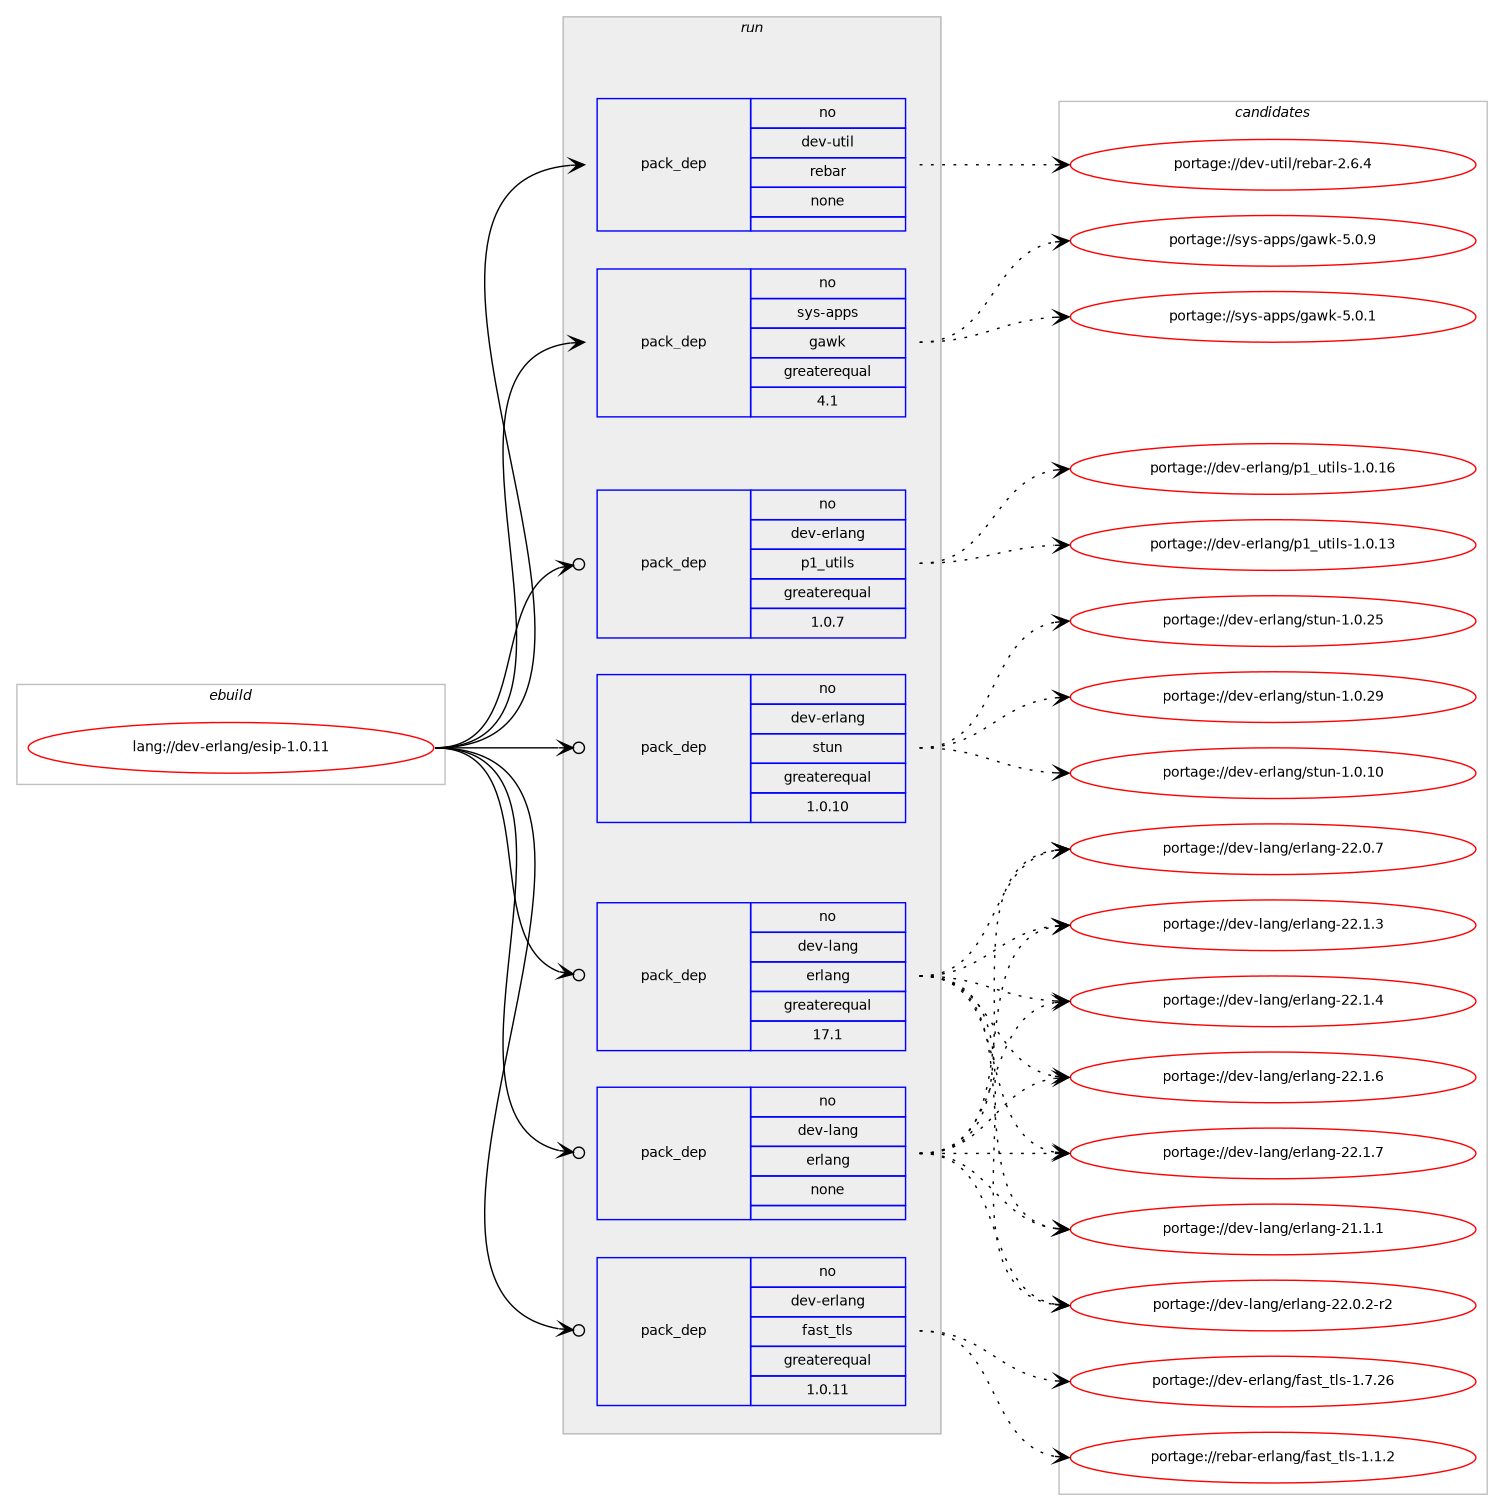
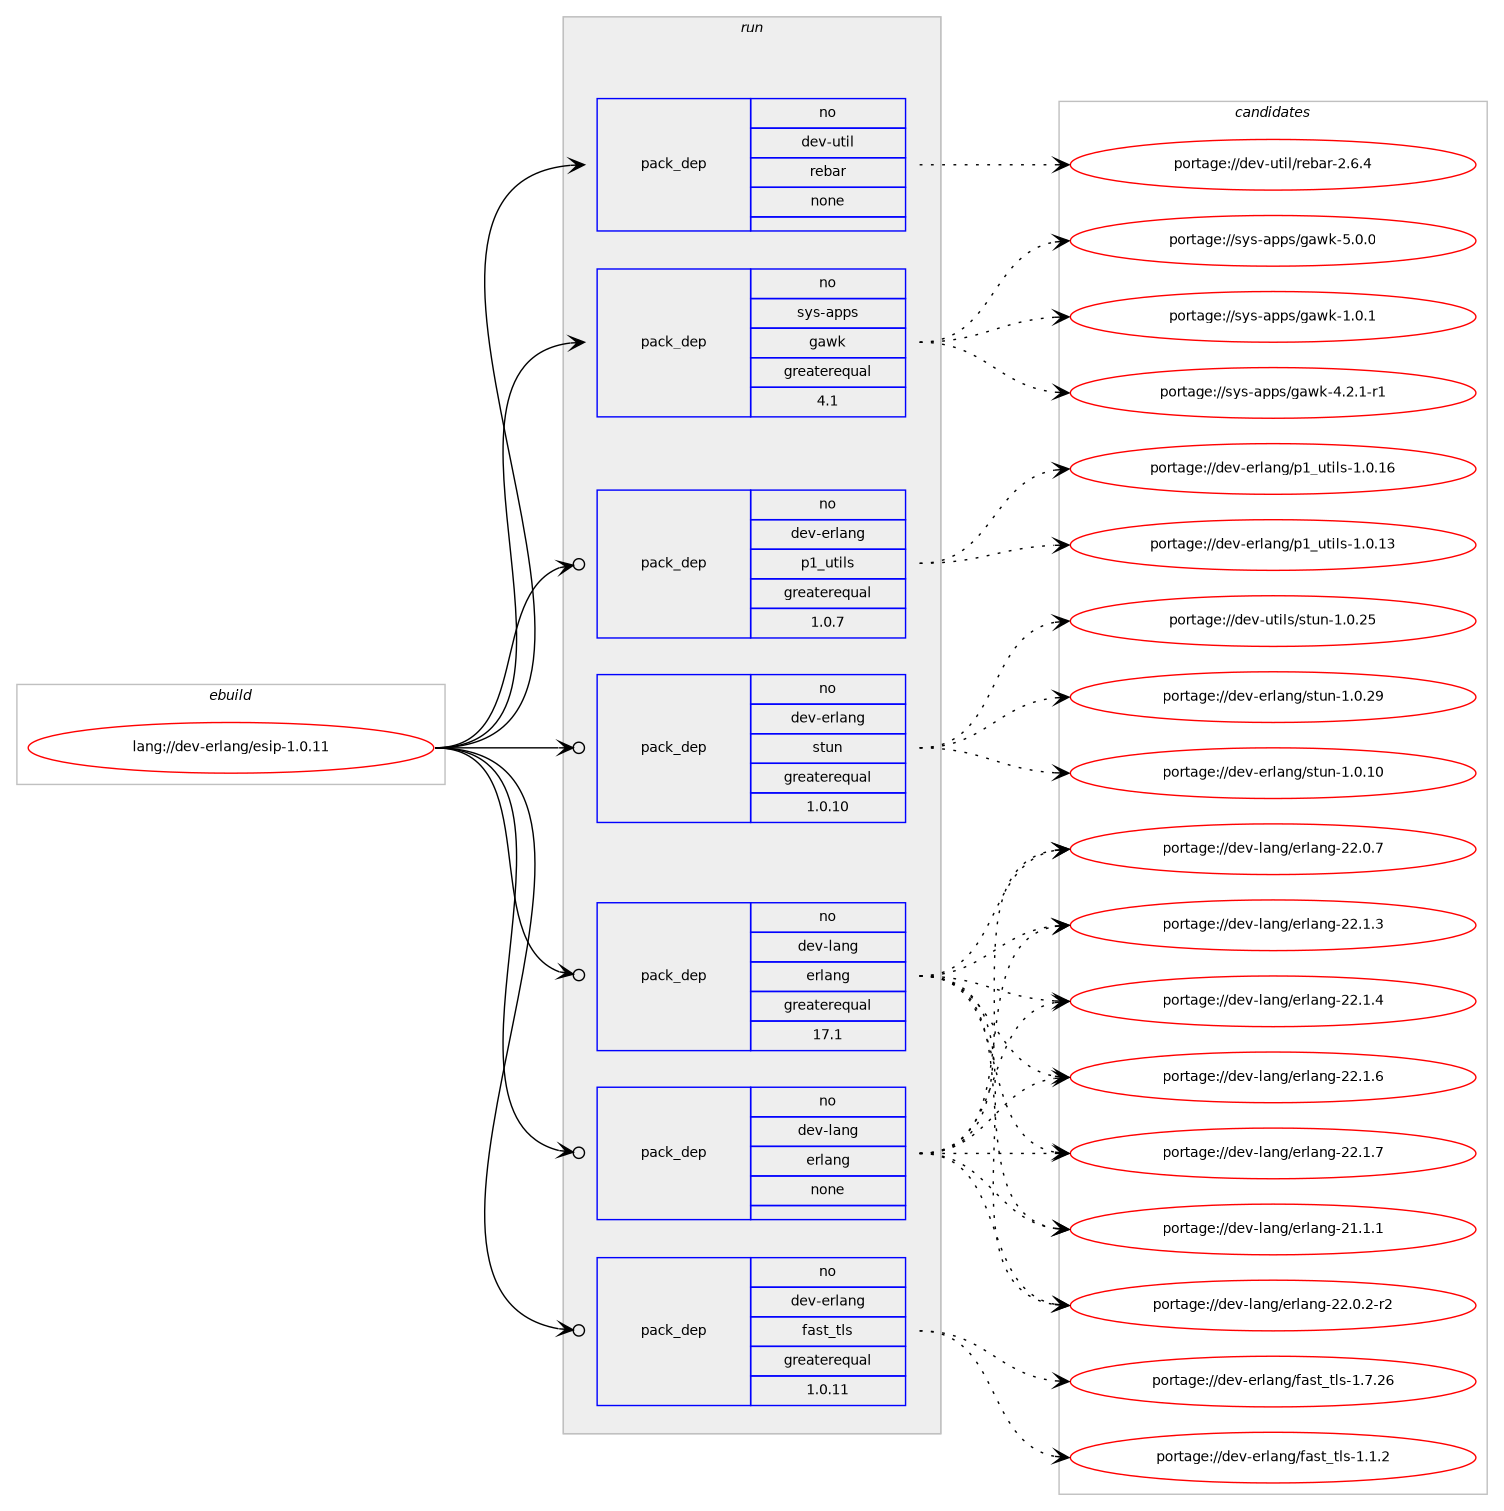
node "portage://sys-apps/gawk-5.0.9": label "portage://sys-apps/gawk-5.0.9" -> "portage://sys-apps/gawk-5.0.0"
node "portage://sys-apps/gawk-5.0.1": label "portage://sys-apps/gawk-5.0.1" -> "portage://sys-apps/gawk-1.0.1"
node "portage://sys-apps/gawk-4.2.1-r1": added
node "portage://dev-erlang/stun-1.0.25": label "portage://dev-erlang/stun-1.0.25" -> "portage://dev-utils/stun-1.0.25"
node "portage://rebar-erlang/fast_tls-1.1.2": label "portage://rebar-erlang/fast_tls-1.1.2" -> "portage://dev-erlang/fast_tls-1.1.2"
